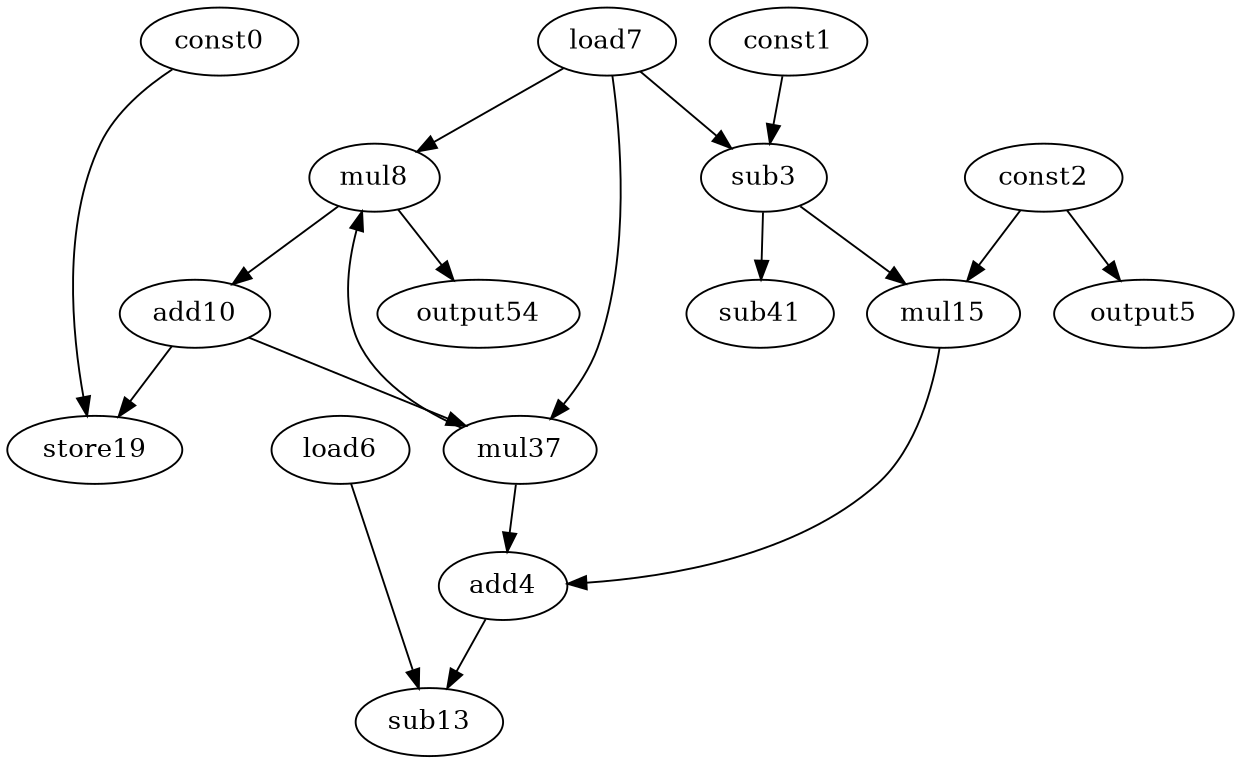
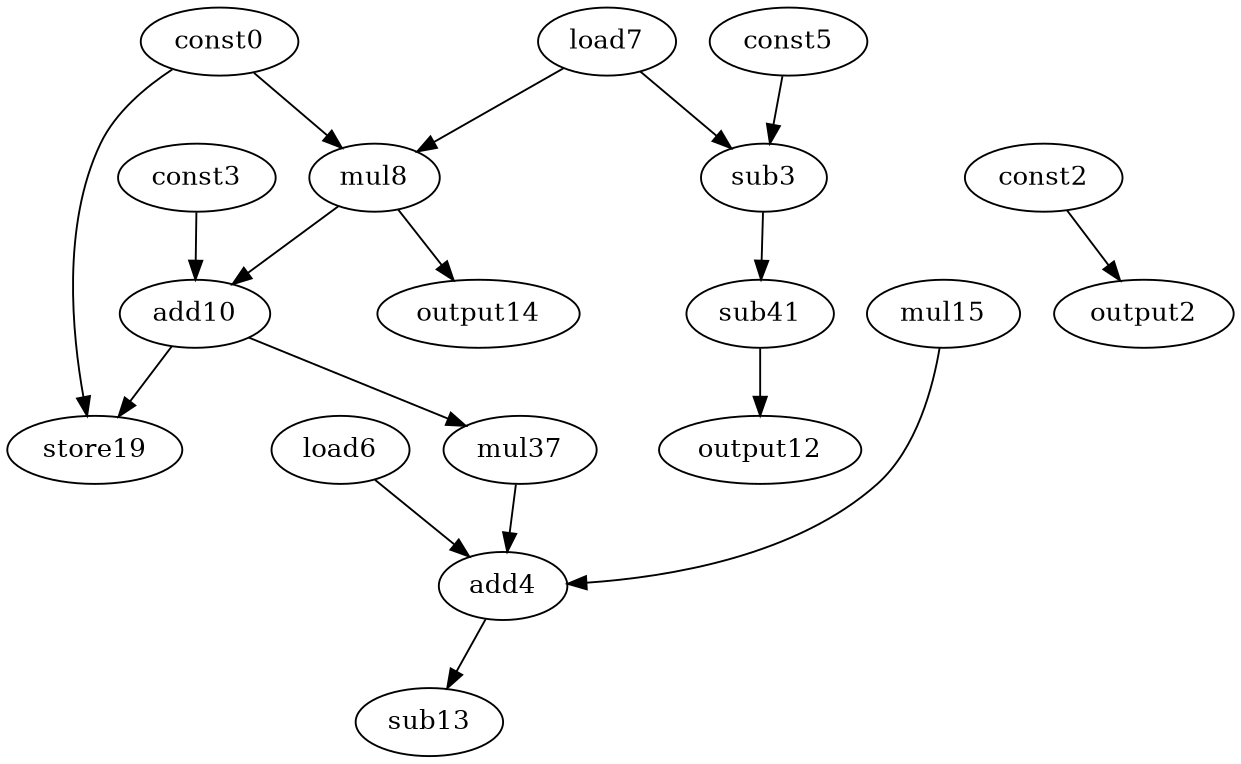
node "const1": label "const1" -> "const5"
node "const3": added
edge "const2" -> "mul15": removed
edge "sub3" -> "mul15": removed
edge "load7" -> "mul37": removed
node "output54": label "output54" -> "output14"
node "output5": label "output5" -> "output2"
edge "mul37" -> "mul8": now "const0" -> "mul8"
node "output12": added
edge "load6" -> "sub13": now "load6" -> "add4"
